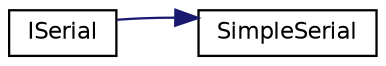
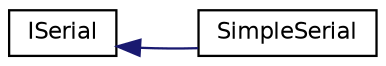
edge "ISerial" -> "SimpleSerial": reversed
